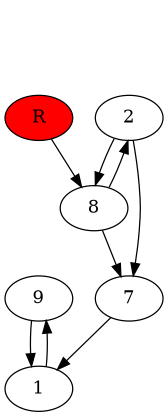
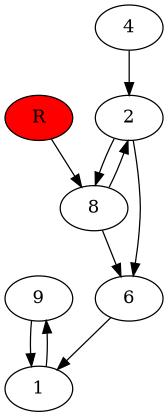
node "4": added
node "7": label "7" -> "6"
